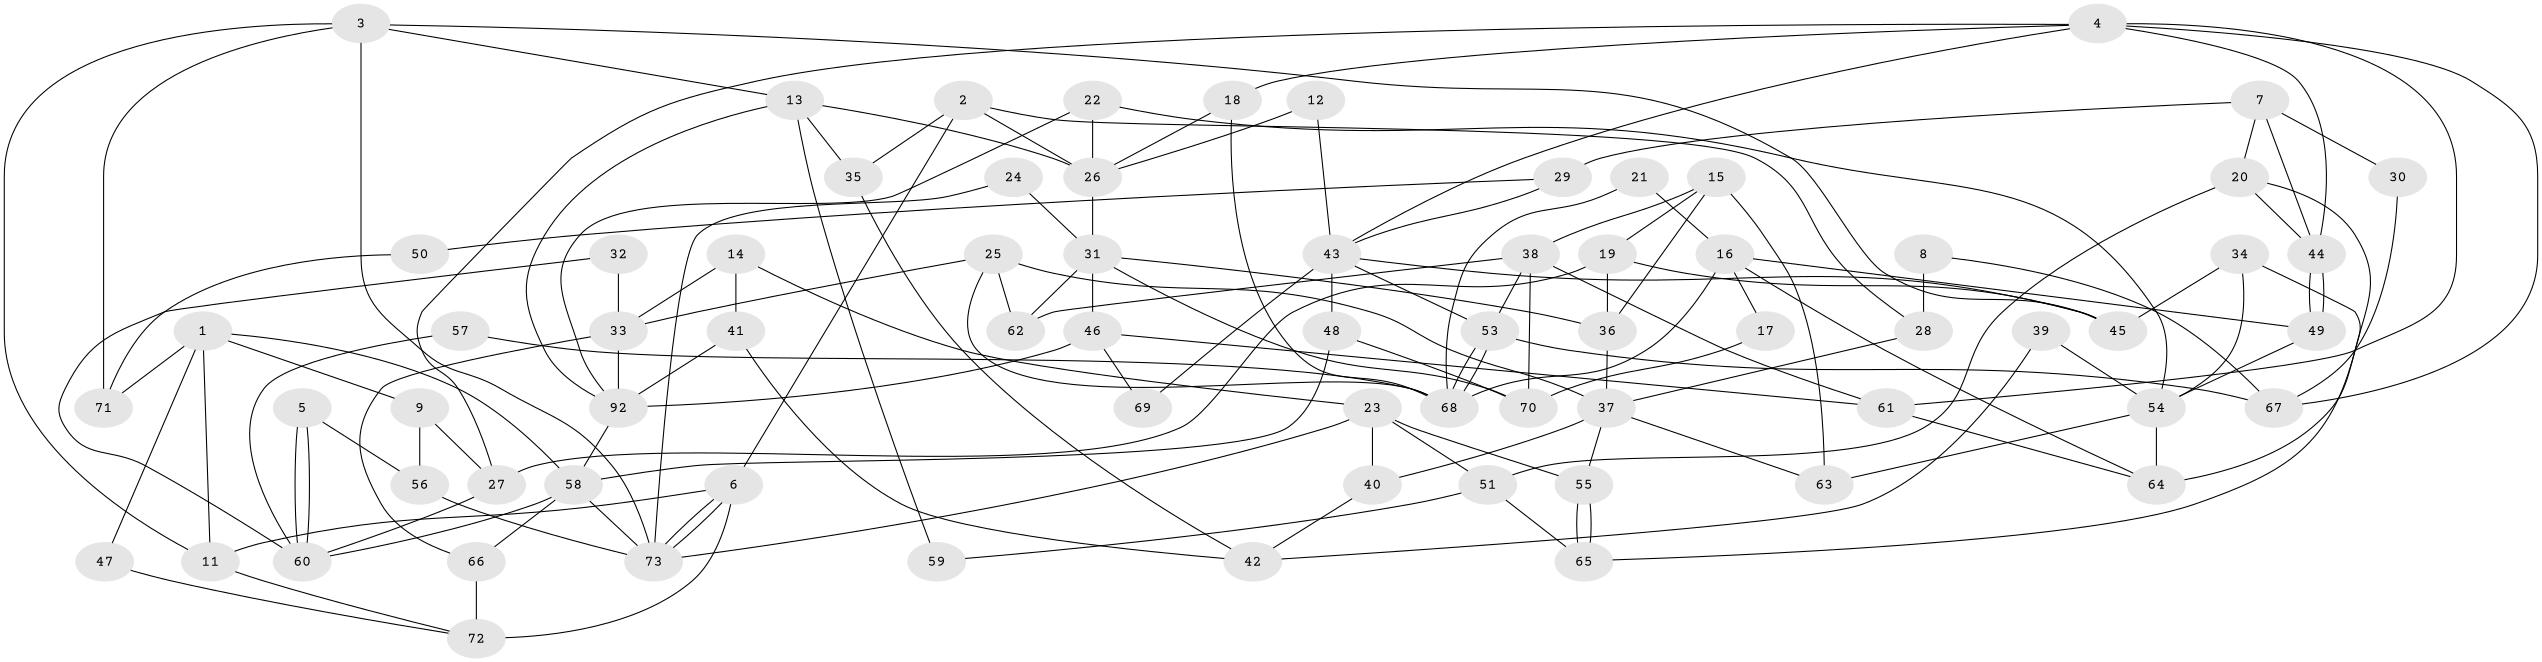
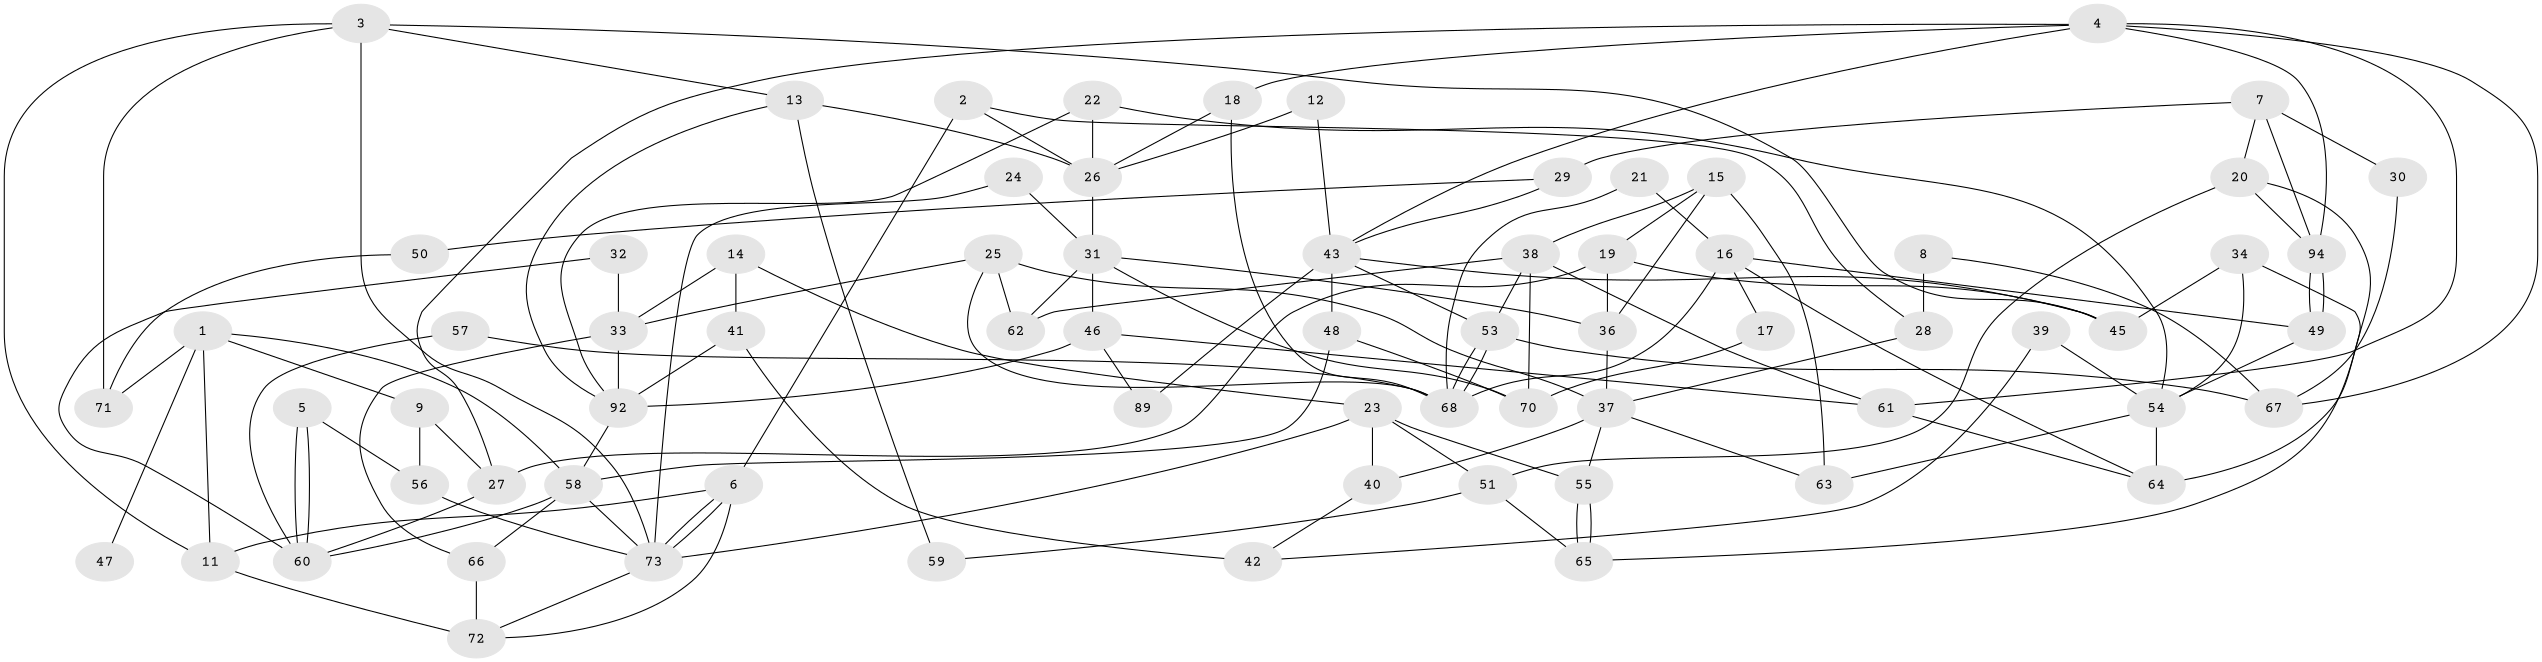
node "35": removed
node "44": label "44" -> "94"
node "69": label "69" -> "89"
edge "47" -- "72": now "73" -- "72"
